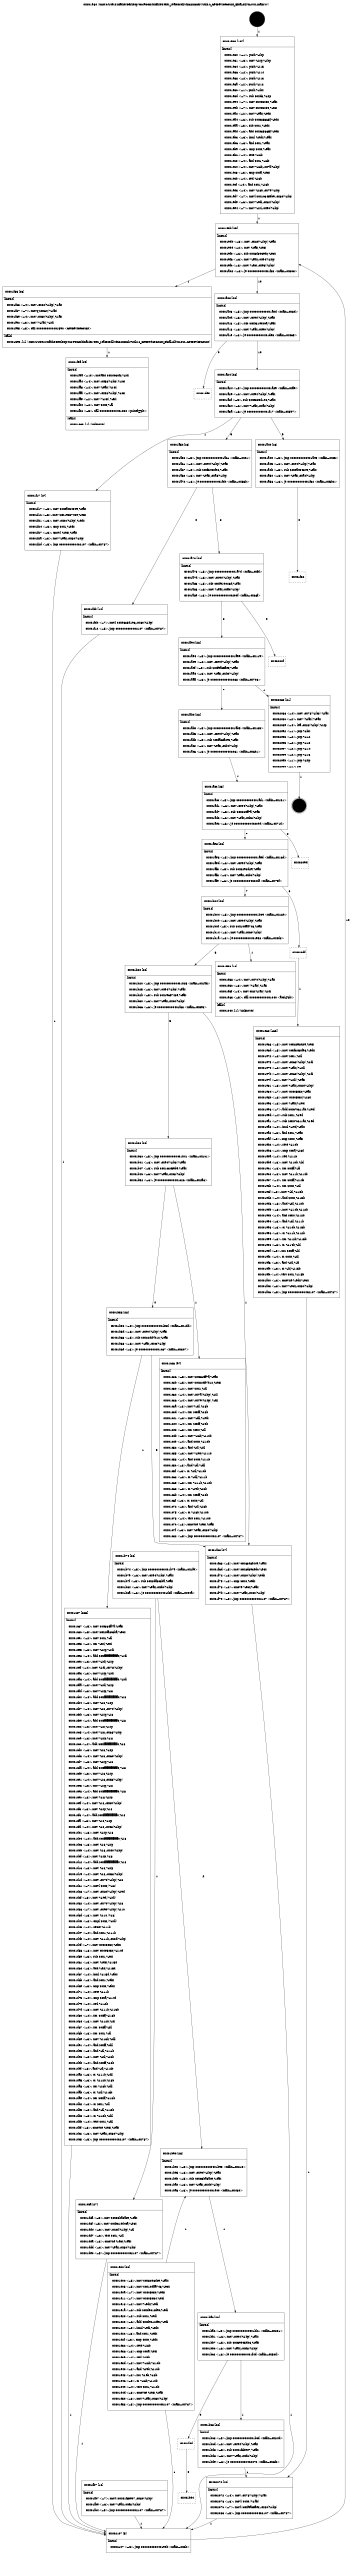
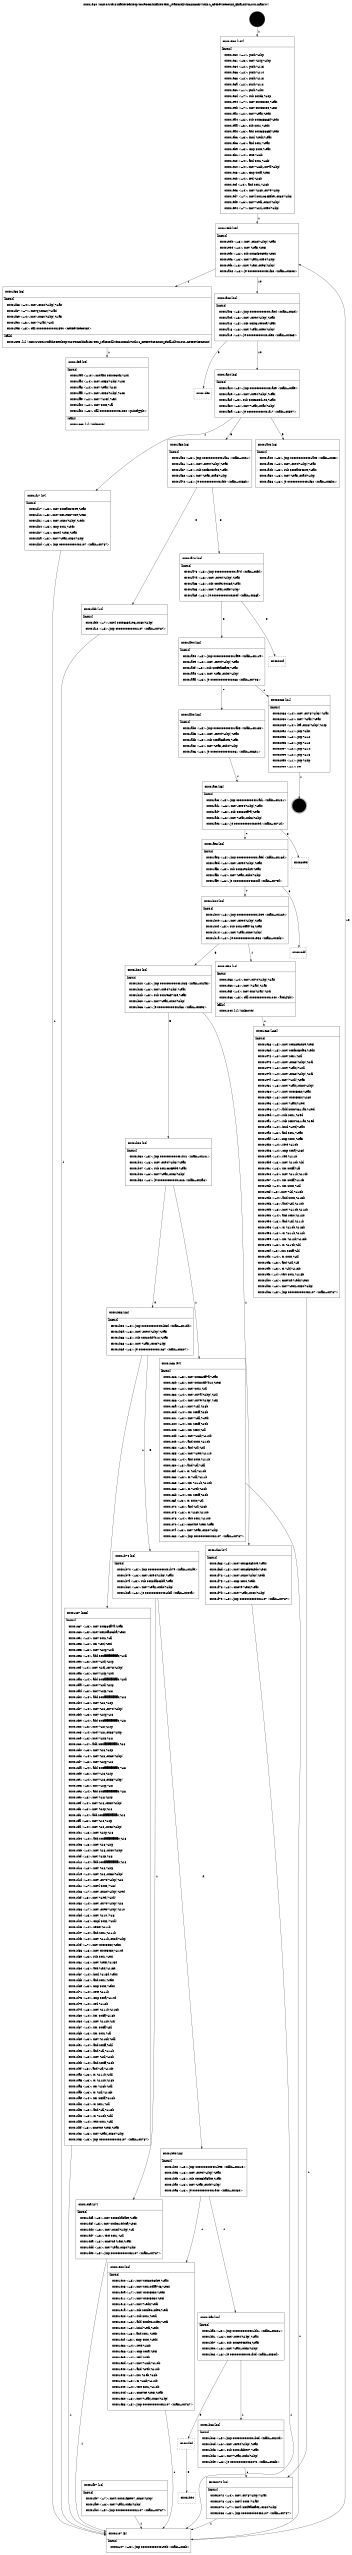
node "0x401f32": removed
edge "0x4020df" -> "0x401e68 [163]": now "0x401e58 [16]" -> "0x401e68 [163]"
edge "0x401b58 [28]" -> "0x401f68 [27]": now "0x401b58 [28]" -> "0x401b74 [28]"
edge "0x401c26 [97]" -> "0x402107 [5]": added, label "1"
edge "0x401e00 [88]" -> "0x401b90 [28]": reversed
